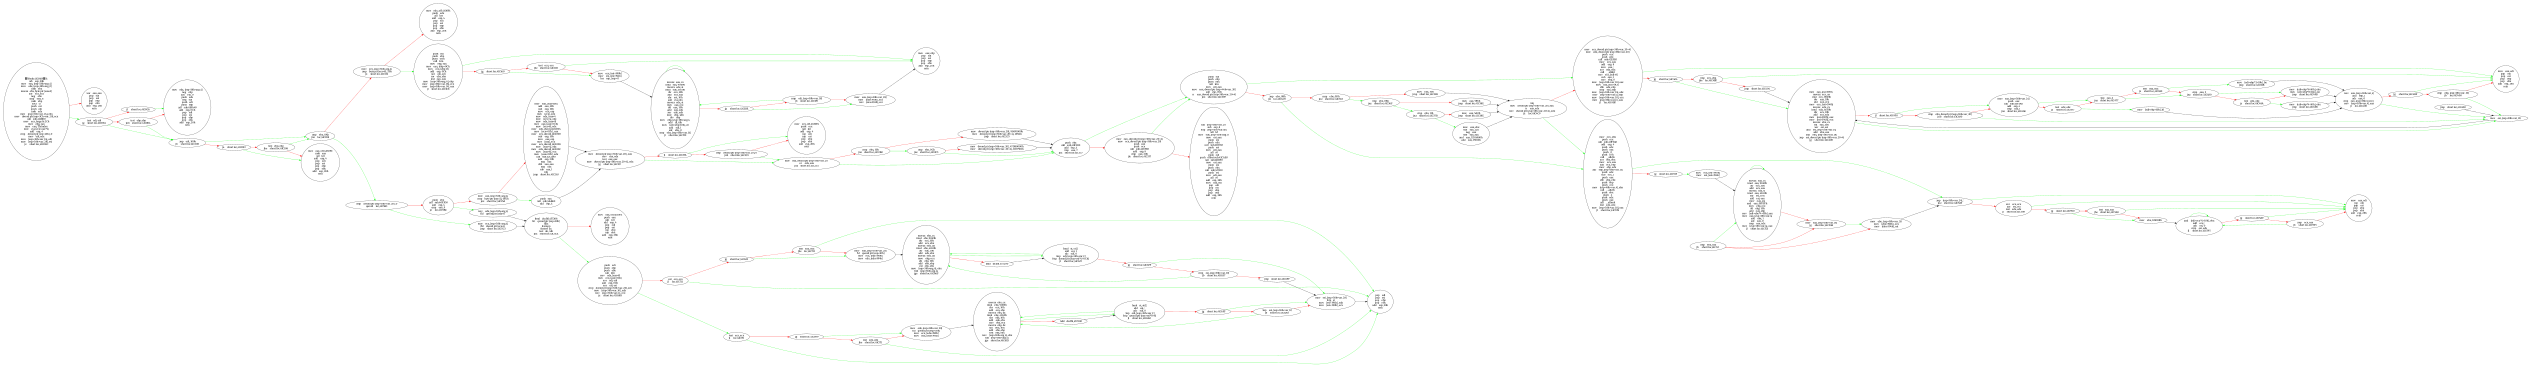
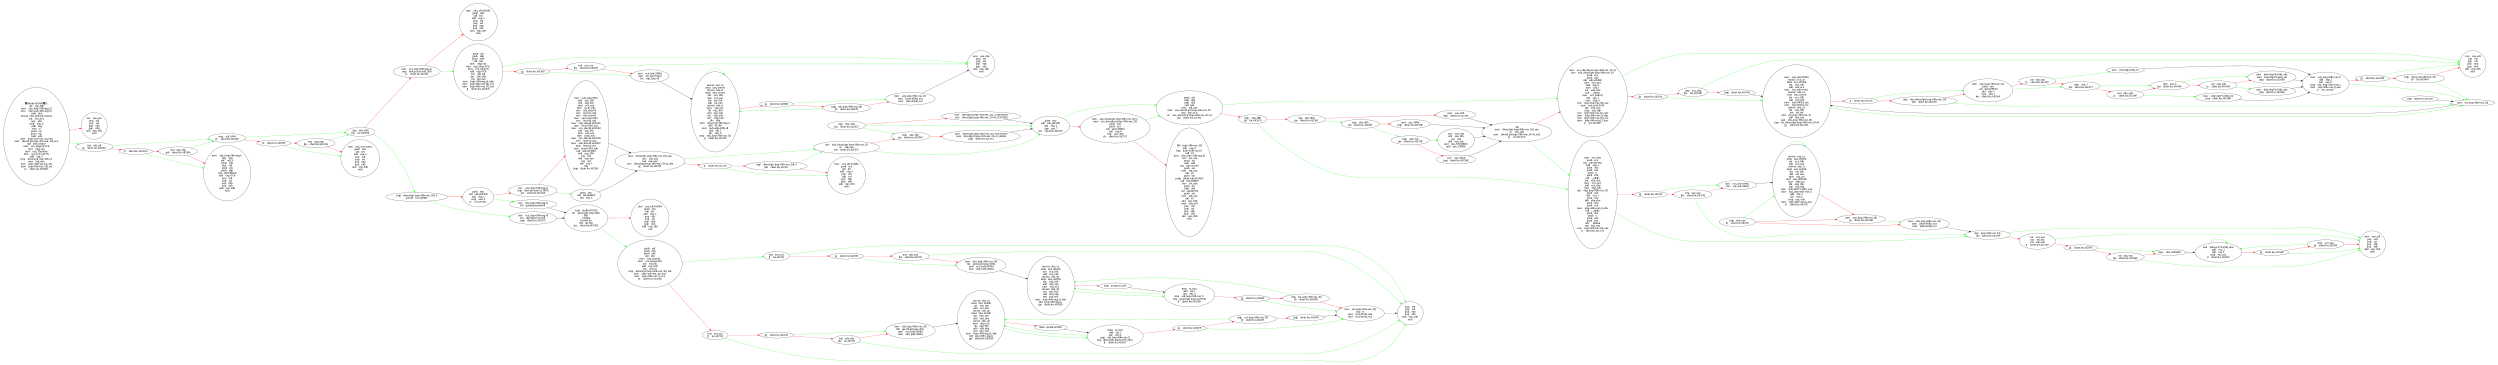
edge "test    edi, edi jg      short loc_41C0E4" -> "test    ebp, ebp jnb     short loc_41C0E4": now "jl      short loc_41C0C6" -> "test    ebp, ebp jnb     short loc_41C0E4"
edge "cmp     ebx, 10h jnz     short loc_41C2B0" -> "cmp     ebx, 0Ch jnz     short loc_41C2C5": reversed
node "test    eax, eax jbe     short loc_41C57B": added
